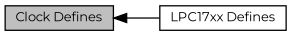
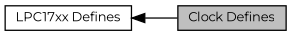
edge "LPC17xx Defines" -> "Clock Defines": reversed
